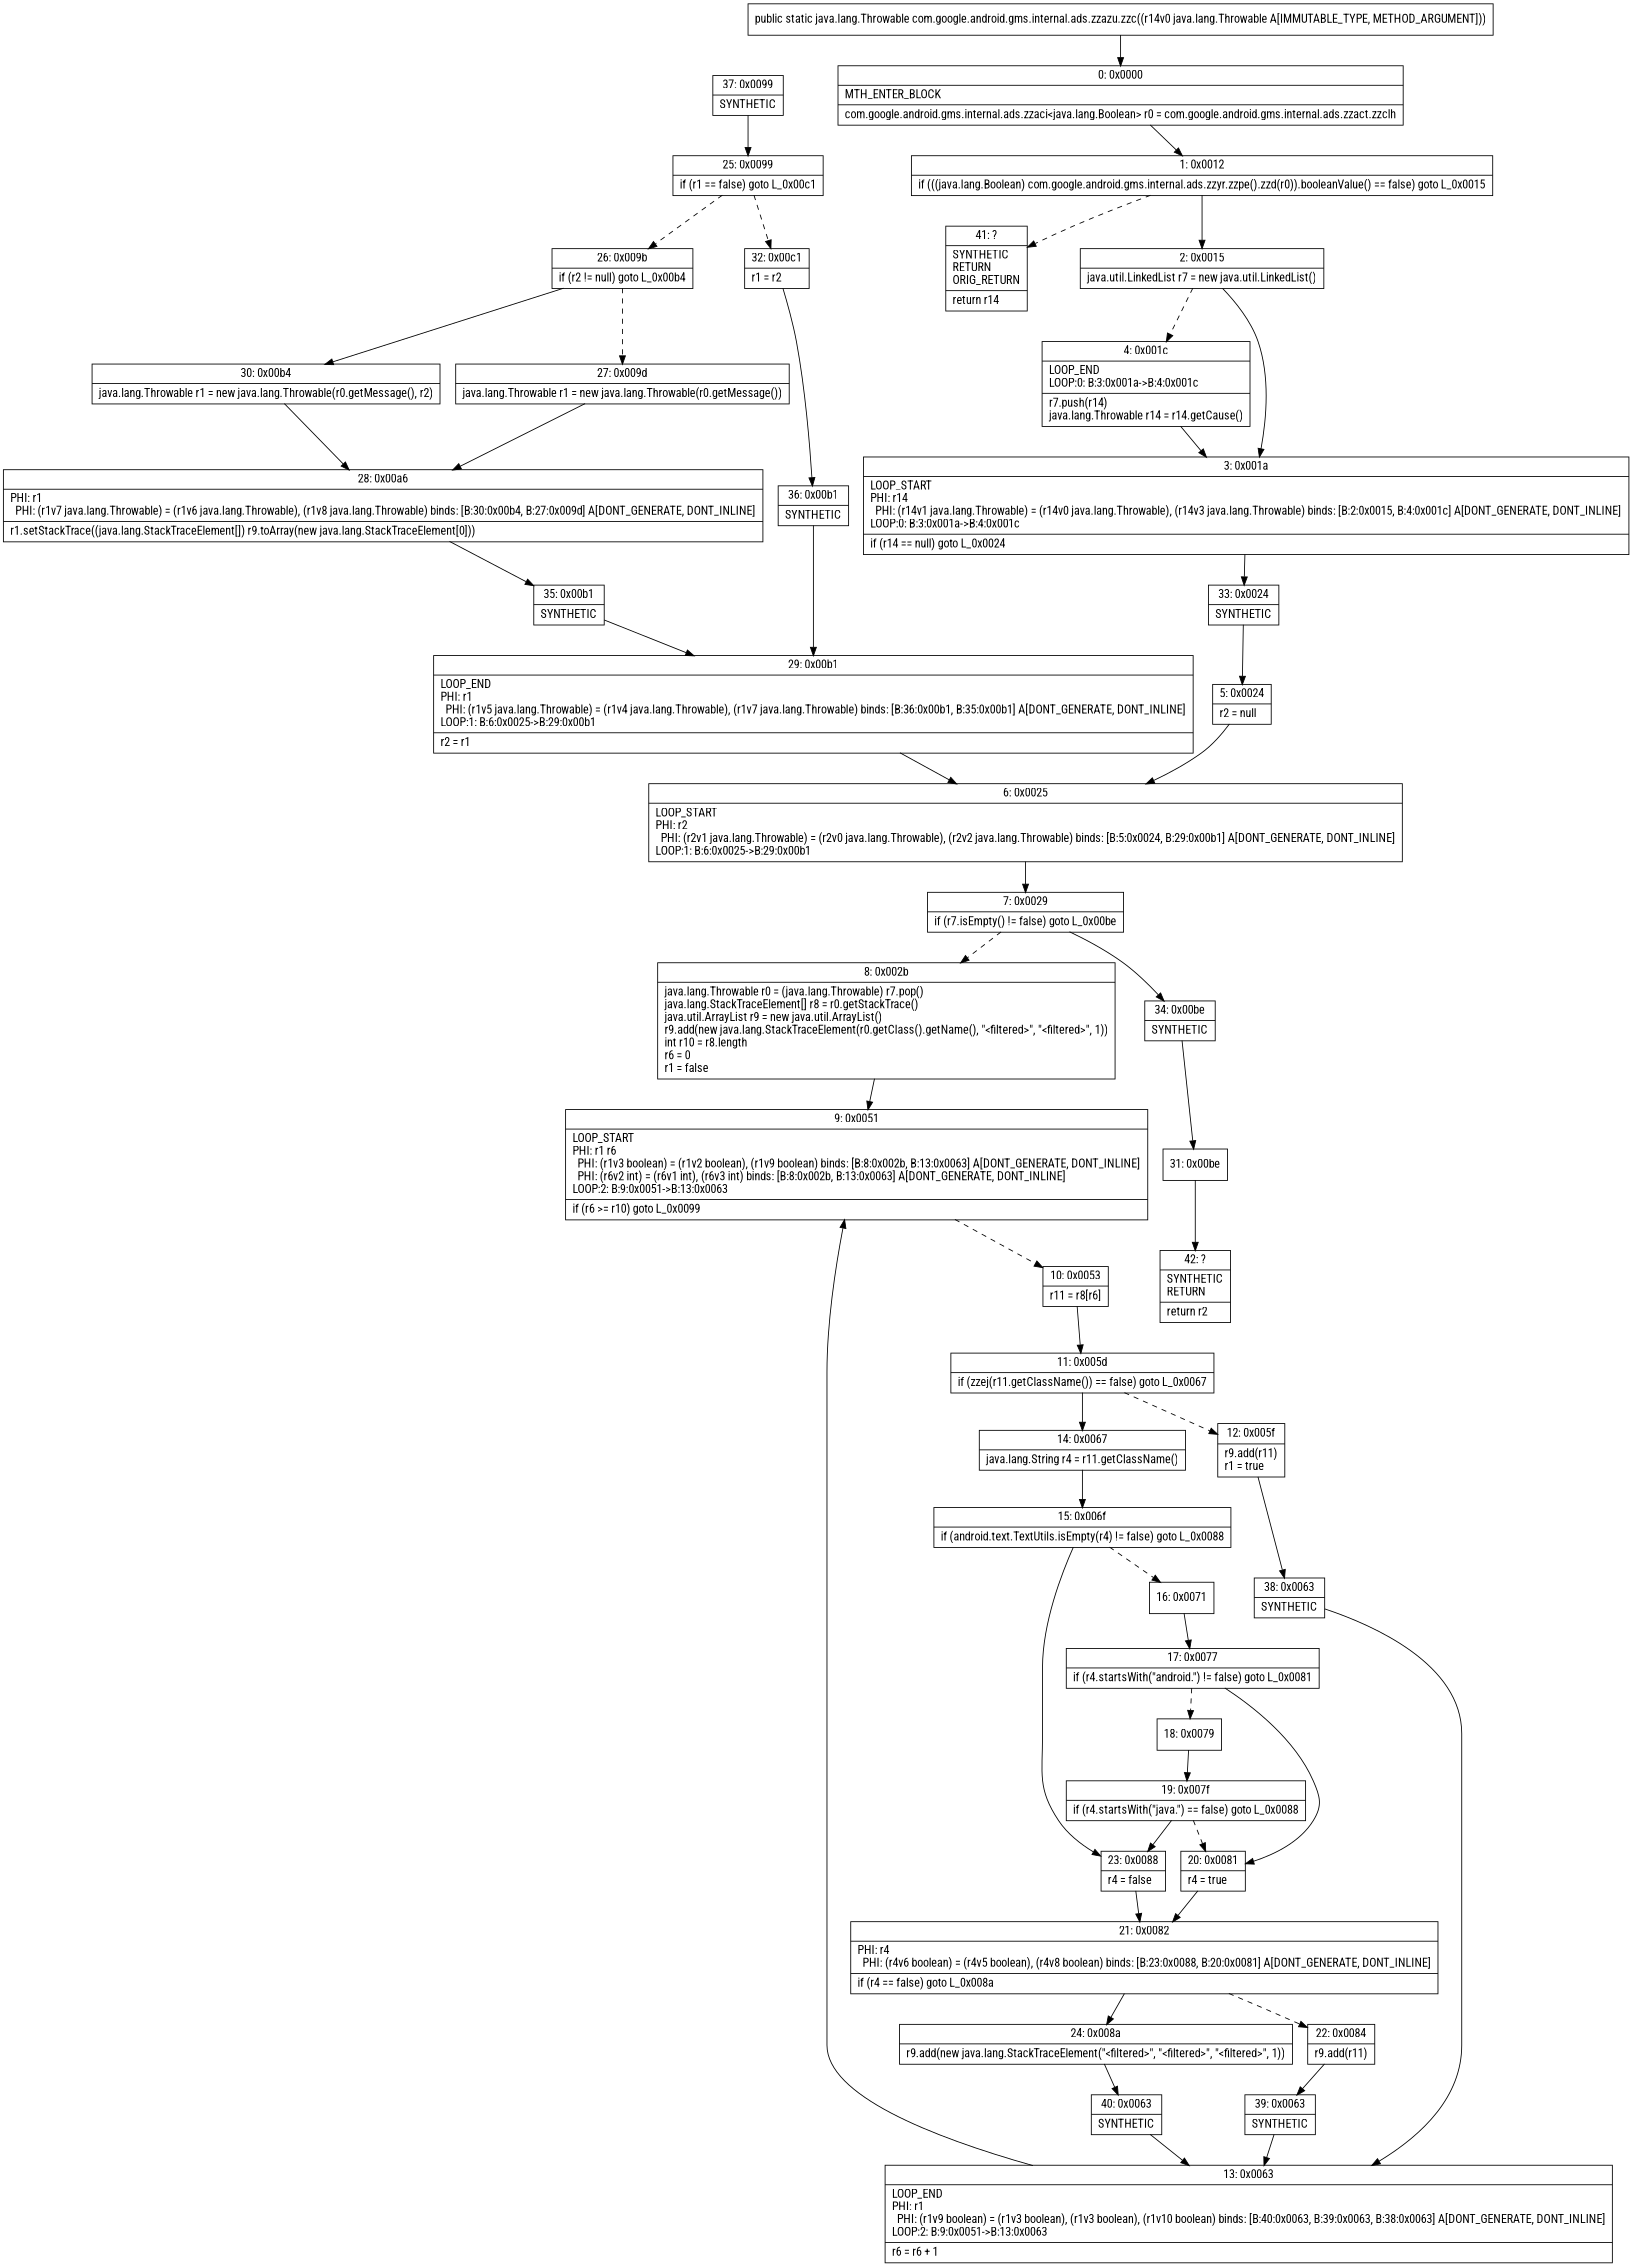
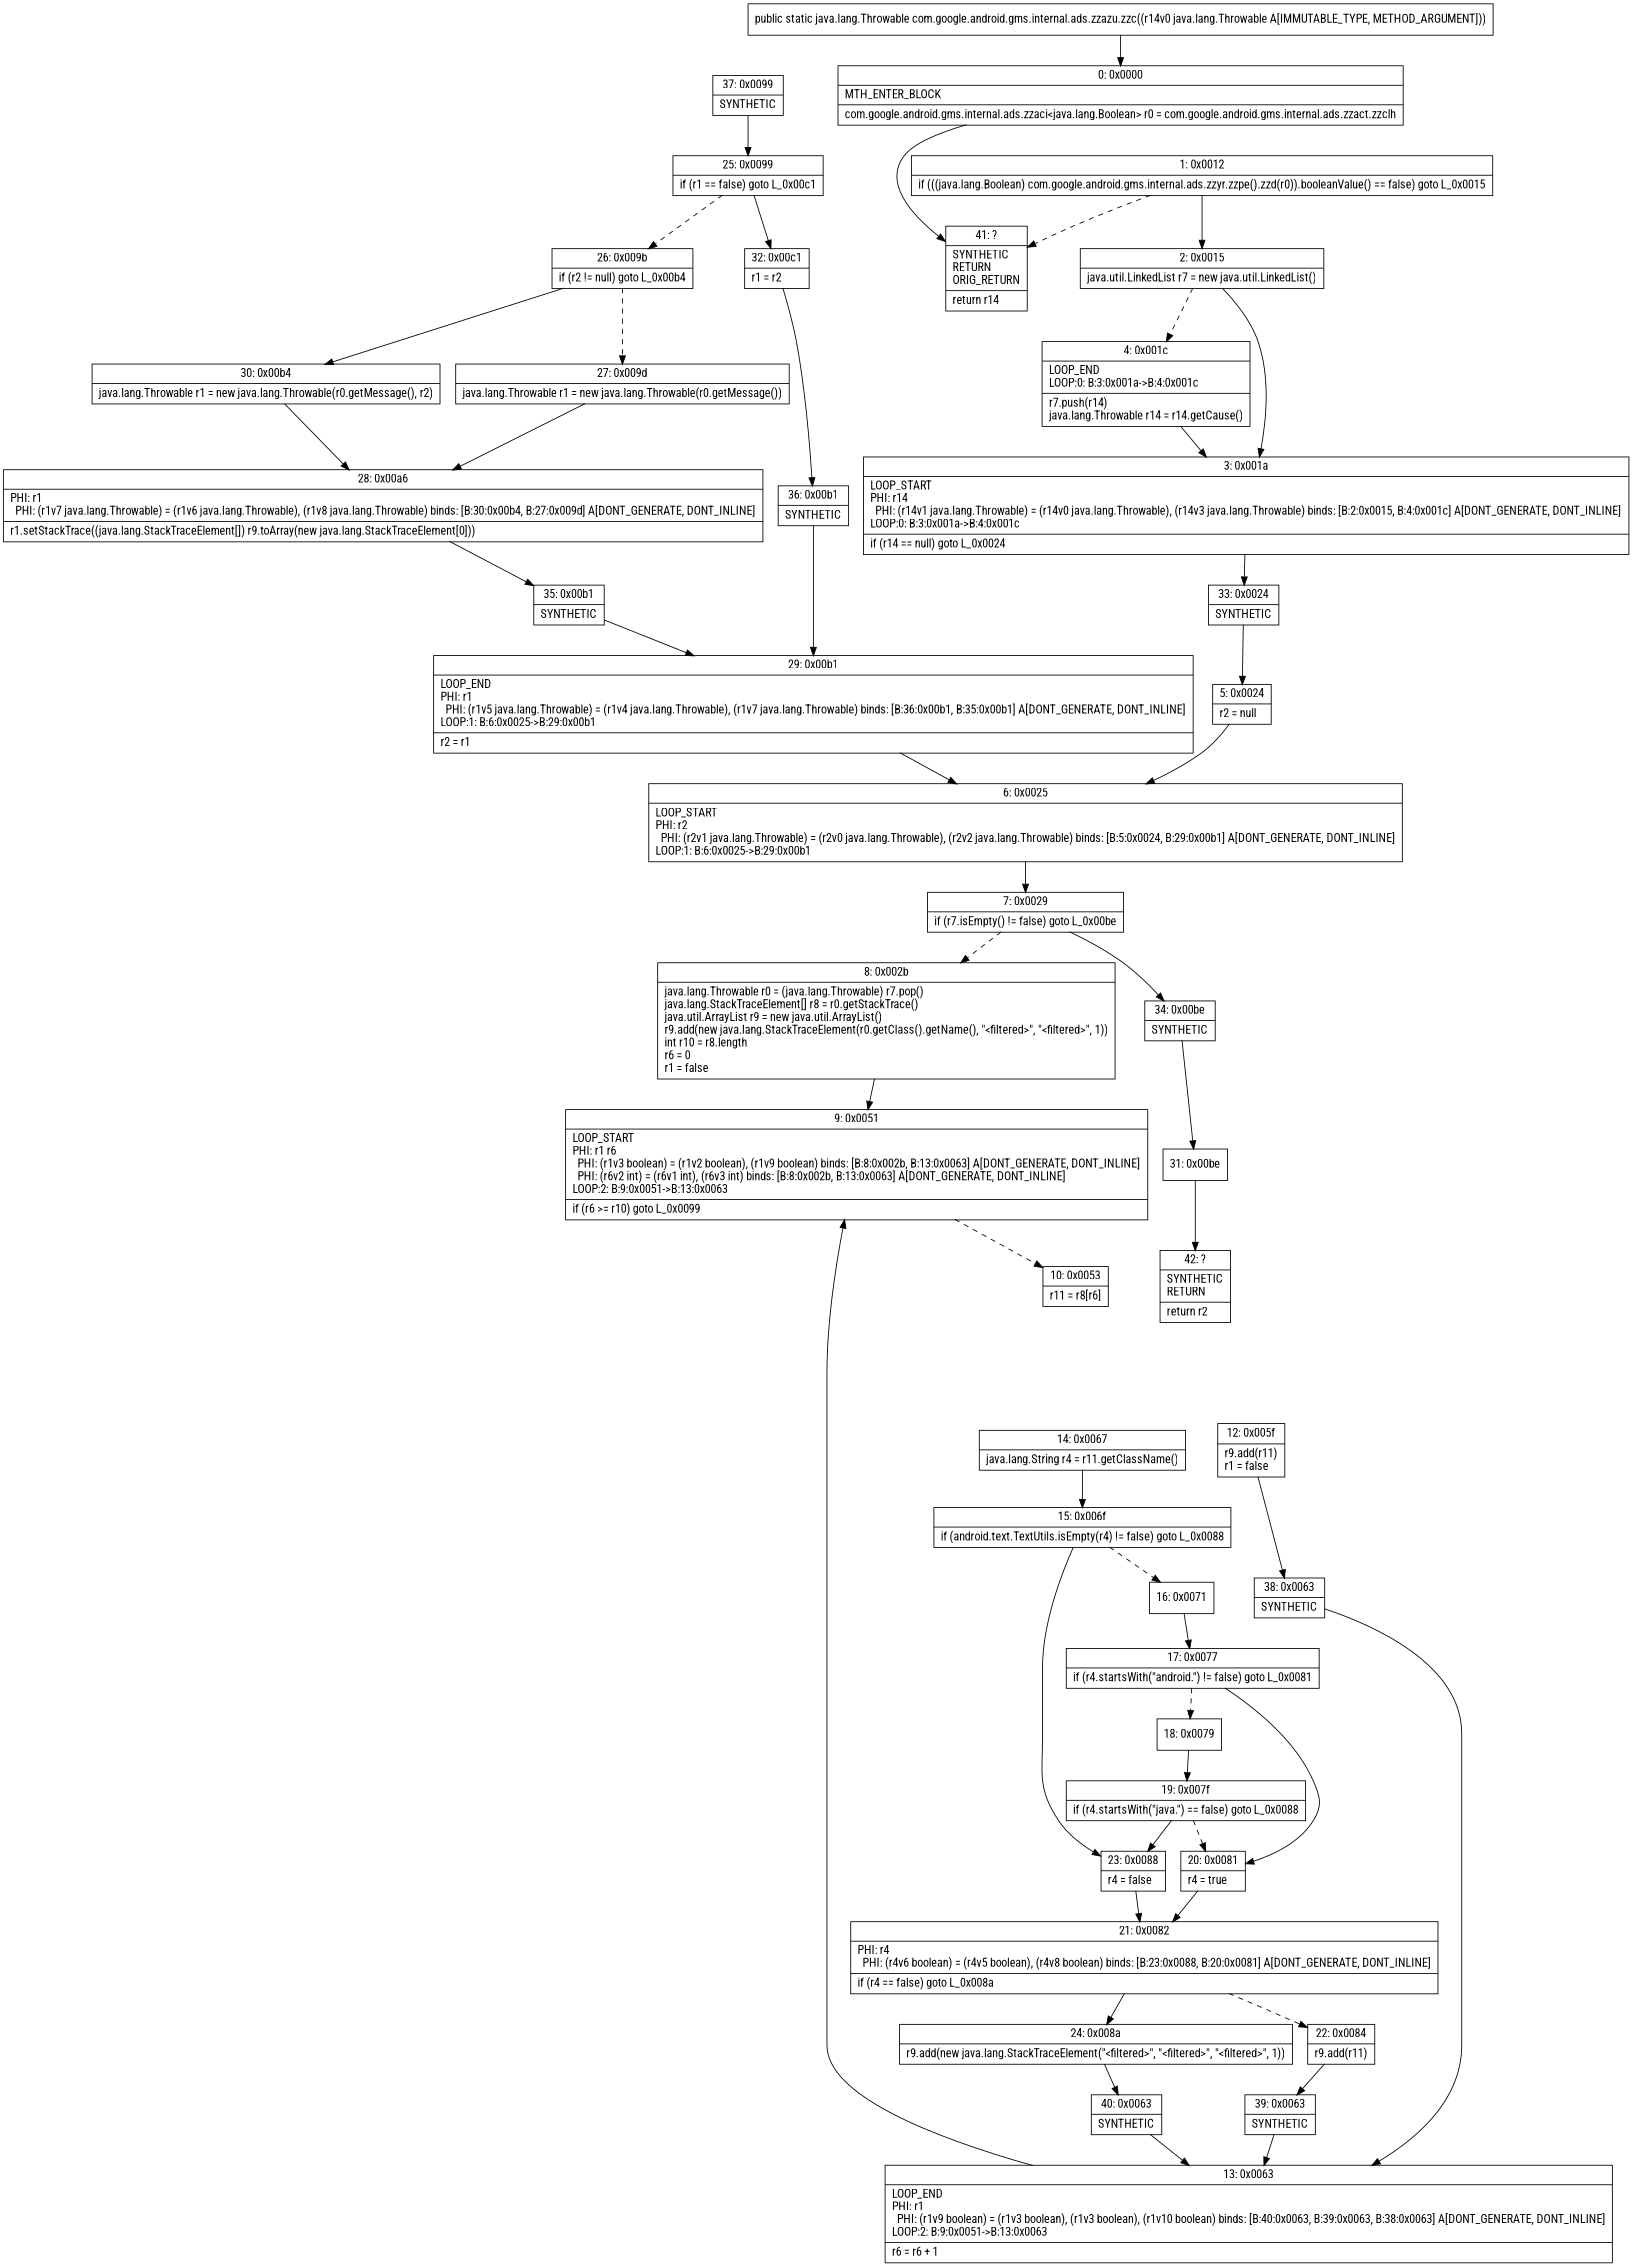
edge "0: 0x0000" -> "1: 0x0012": now "0: 0x0000" -> "41: ?"
edge "25: 0x0099" -> "32: 0x00c1": style dashed -> solid
node "11: 0x005d": removed
node "12: 0x005f": text "r1 = true" -> "r1 = false"
